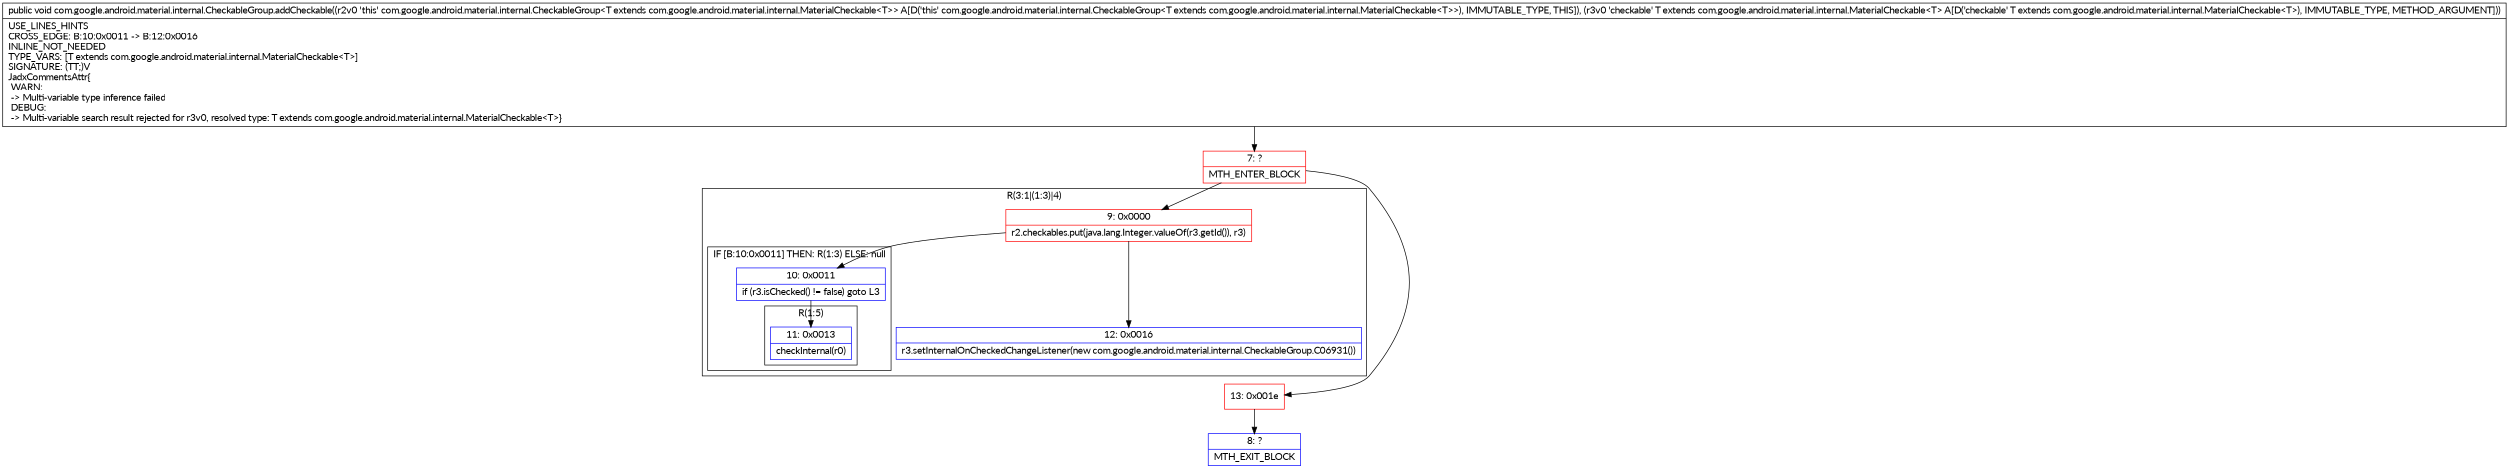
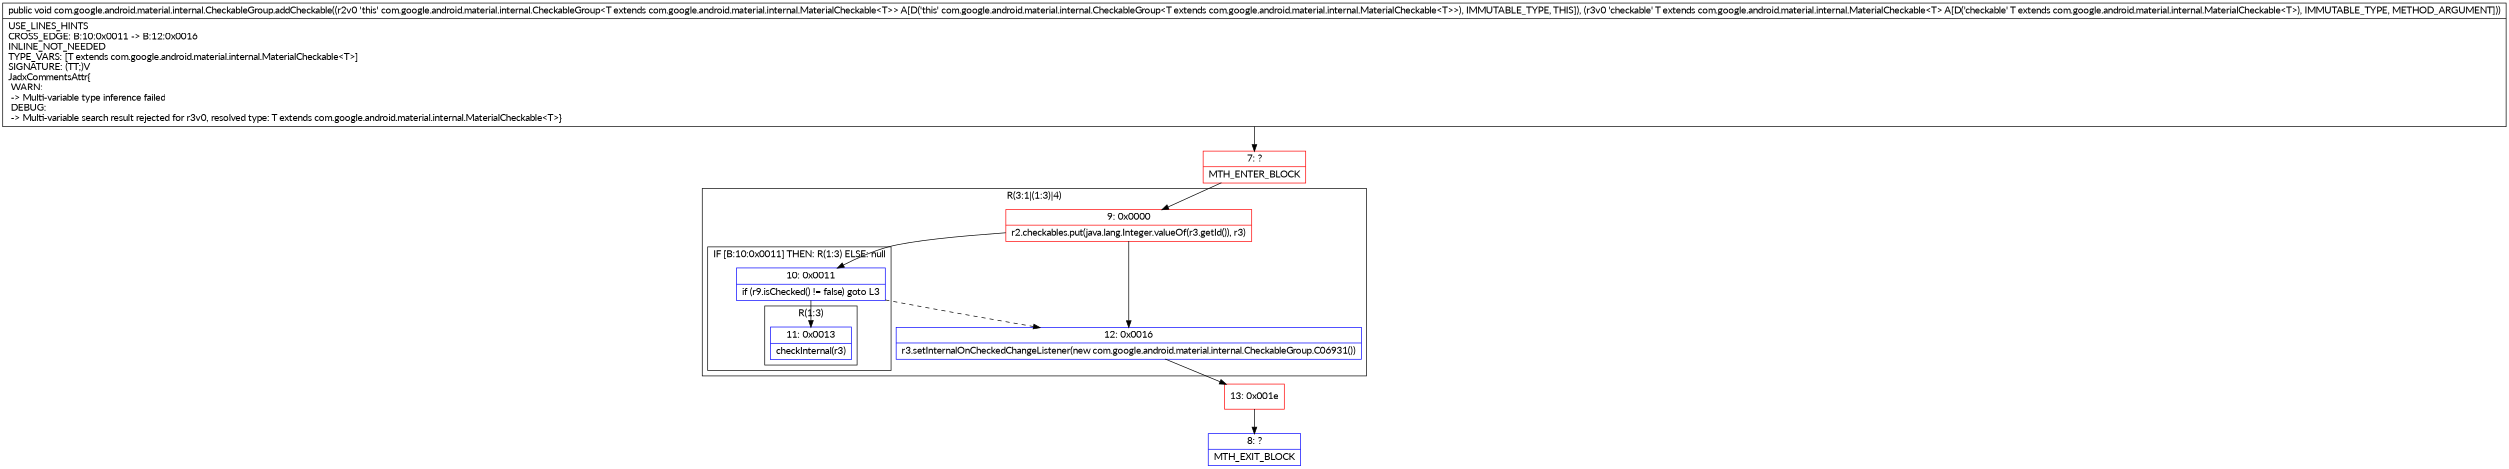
edge "7: ?" -> "13: 0x001e": now "12: 0x0016" -> "13: 0x001e"
node "10: 0x0011": text "if (r3.isChecked() != false) goto L3" -> "if (r9.isChecked() != false) goto L3"
cluster "R(1:5)": label "R(1:5)" -> "R(1:3)"
edge "10: 0x0011" -> "12: 0x0016": added
node "11: 0x0013": text "checkInternal(r0)" -> "checkInternal(r3)"
